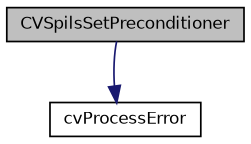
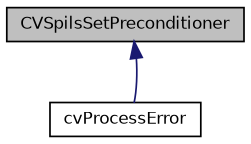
edge "CVSpilsSetPreconditioner" -> "cvProcessError": reversed
